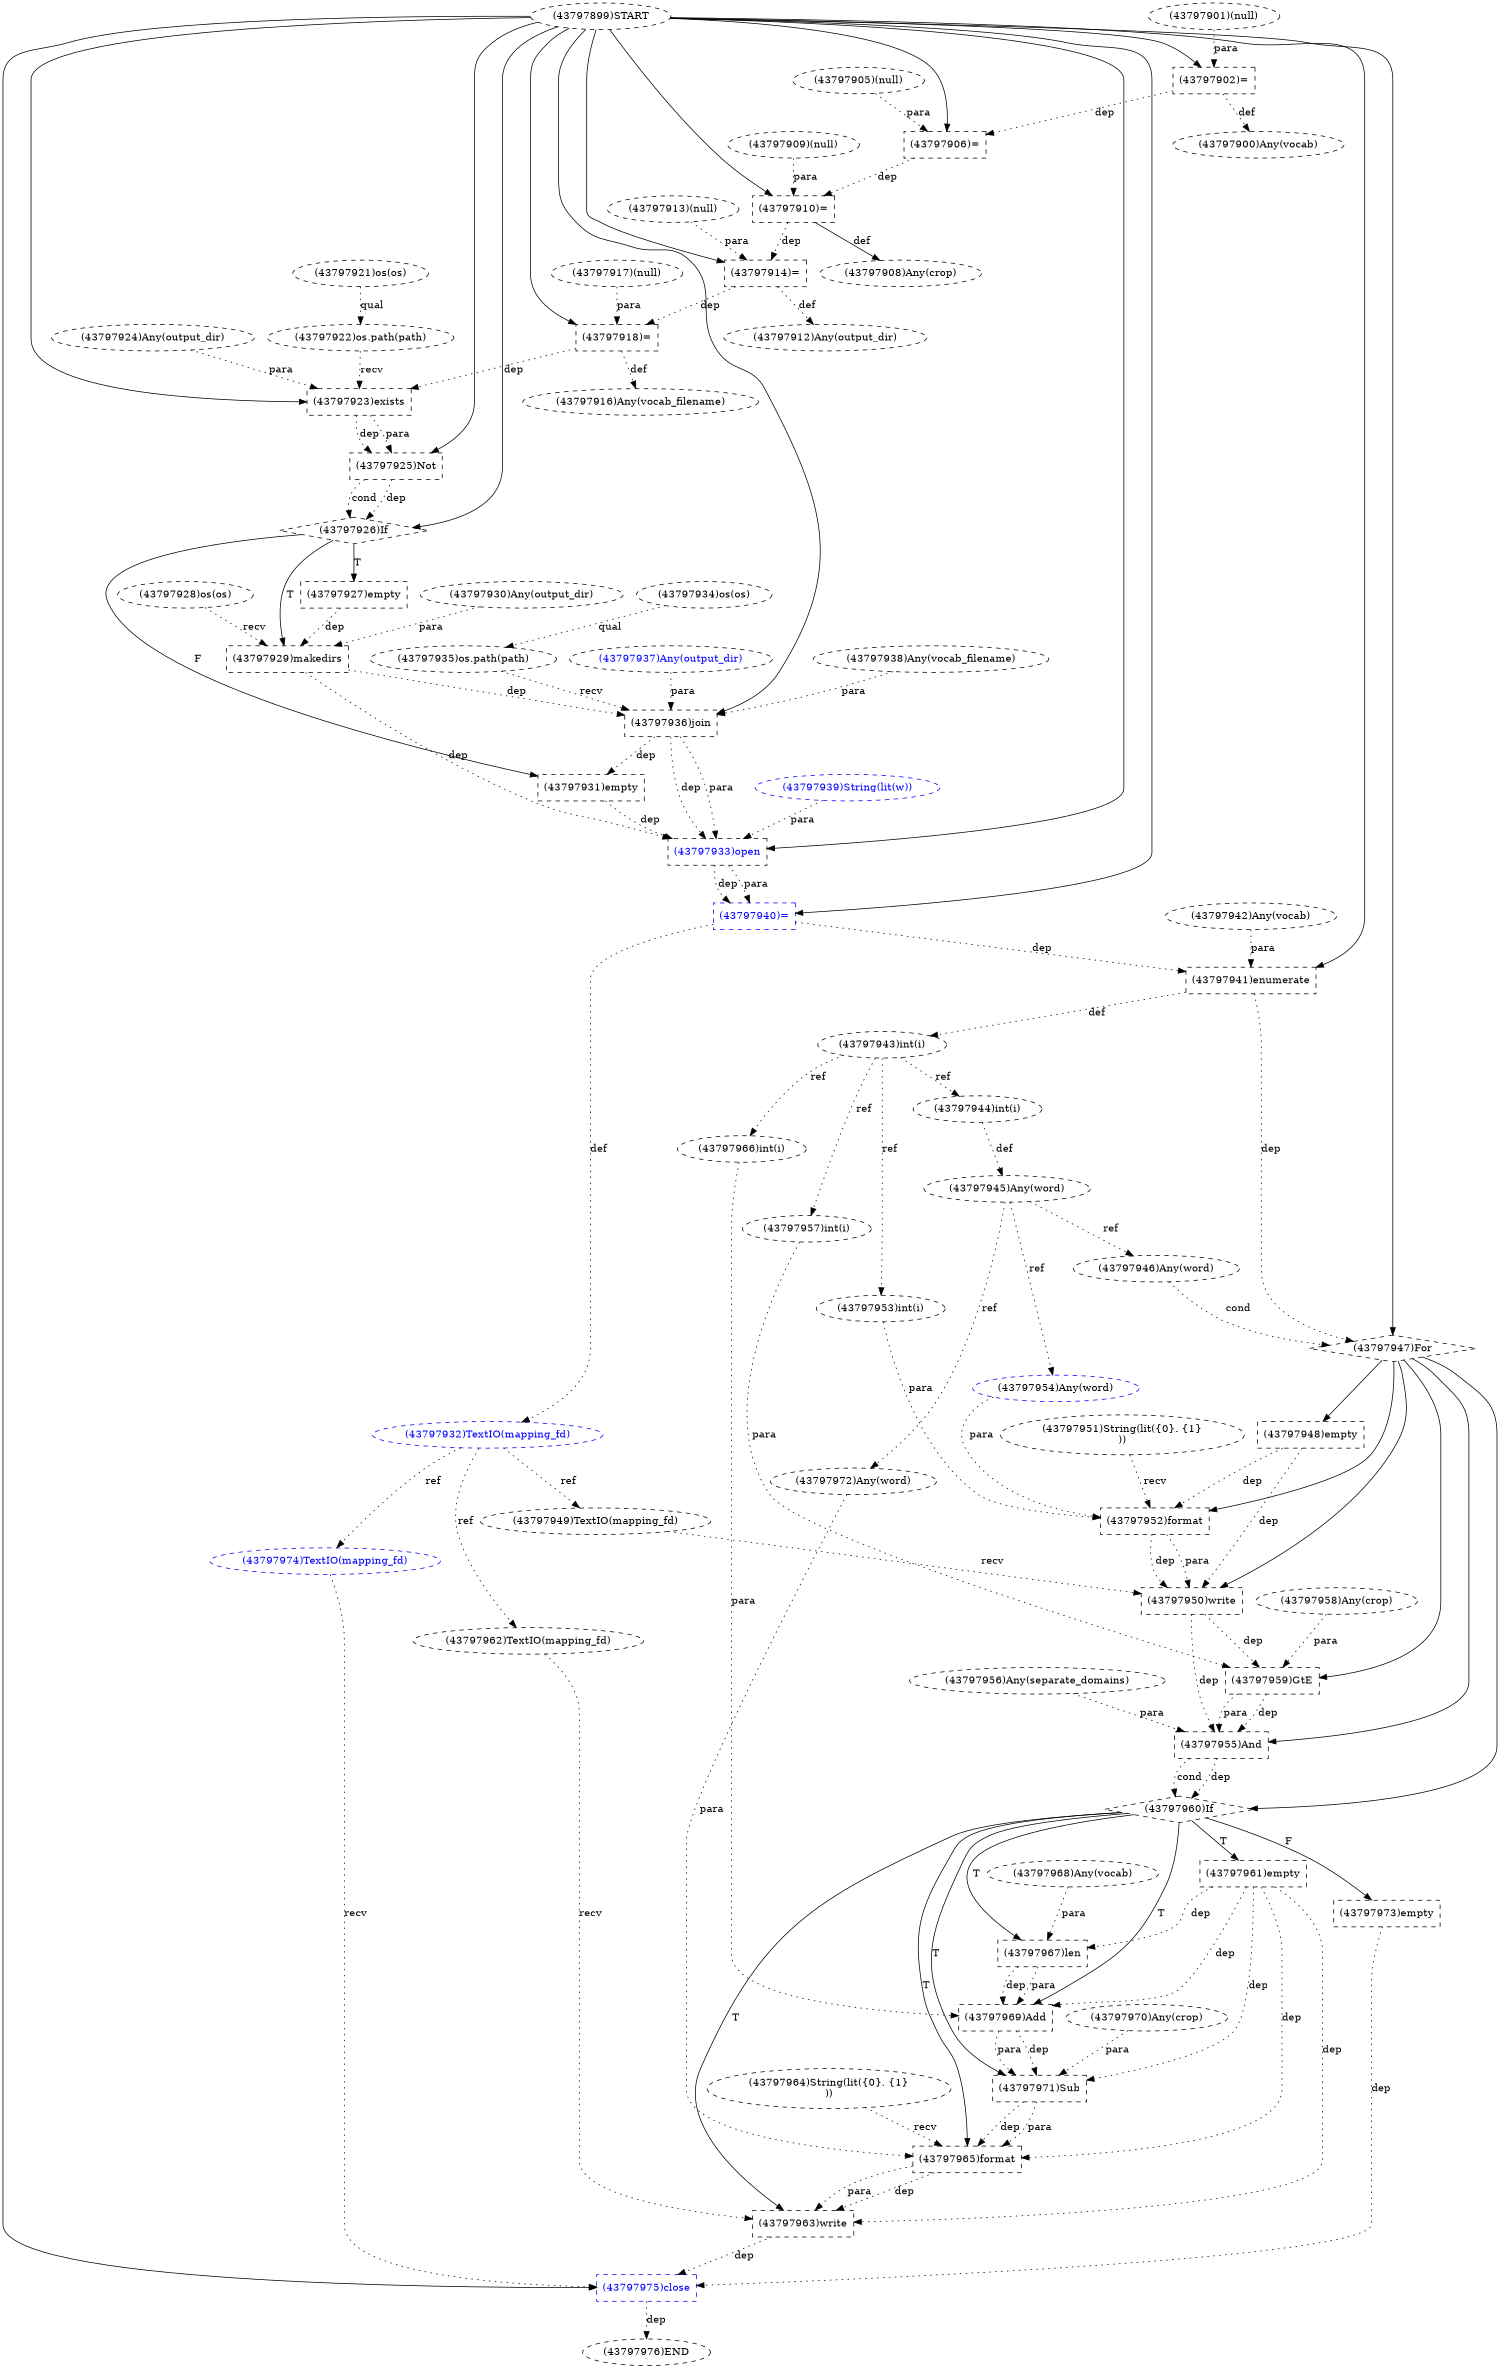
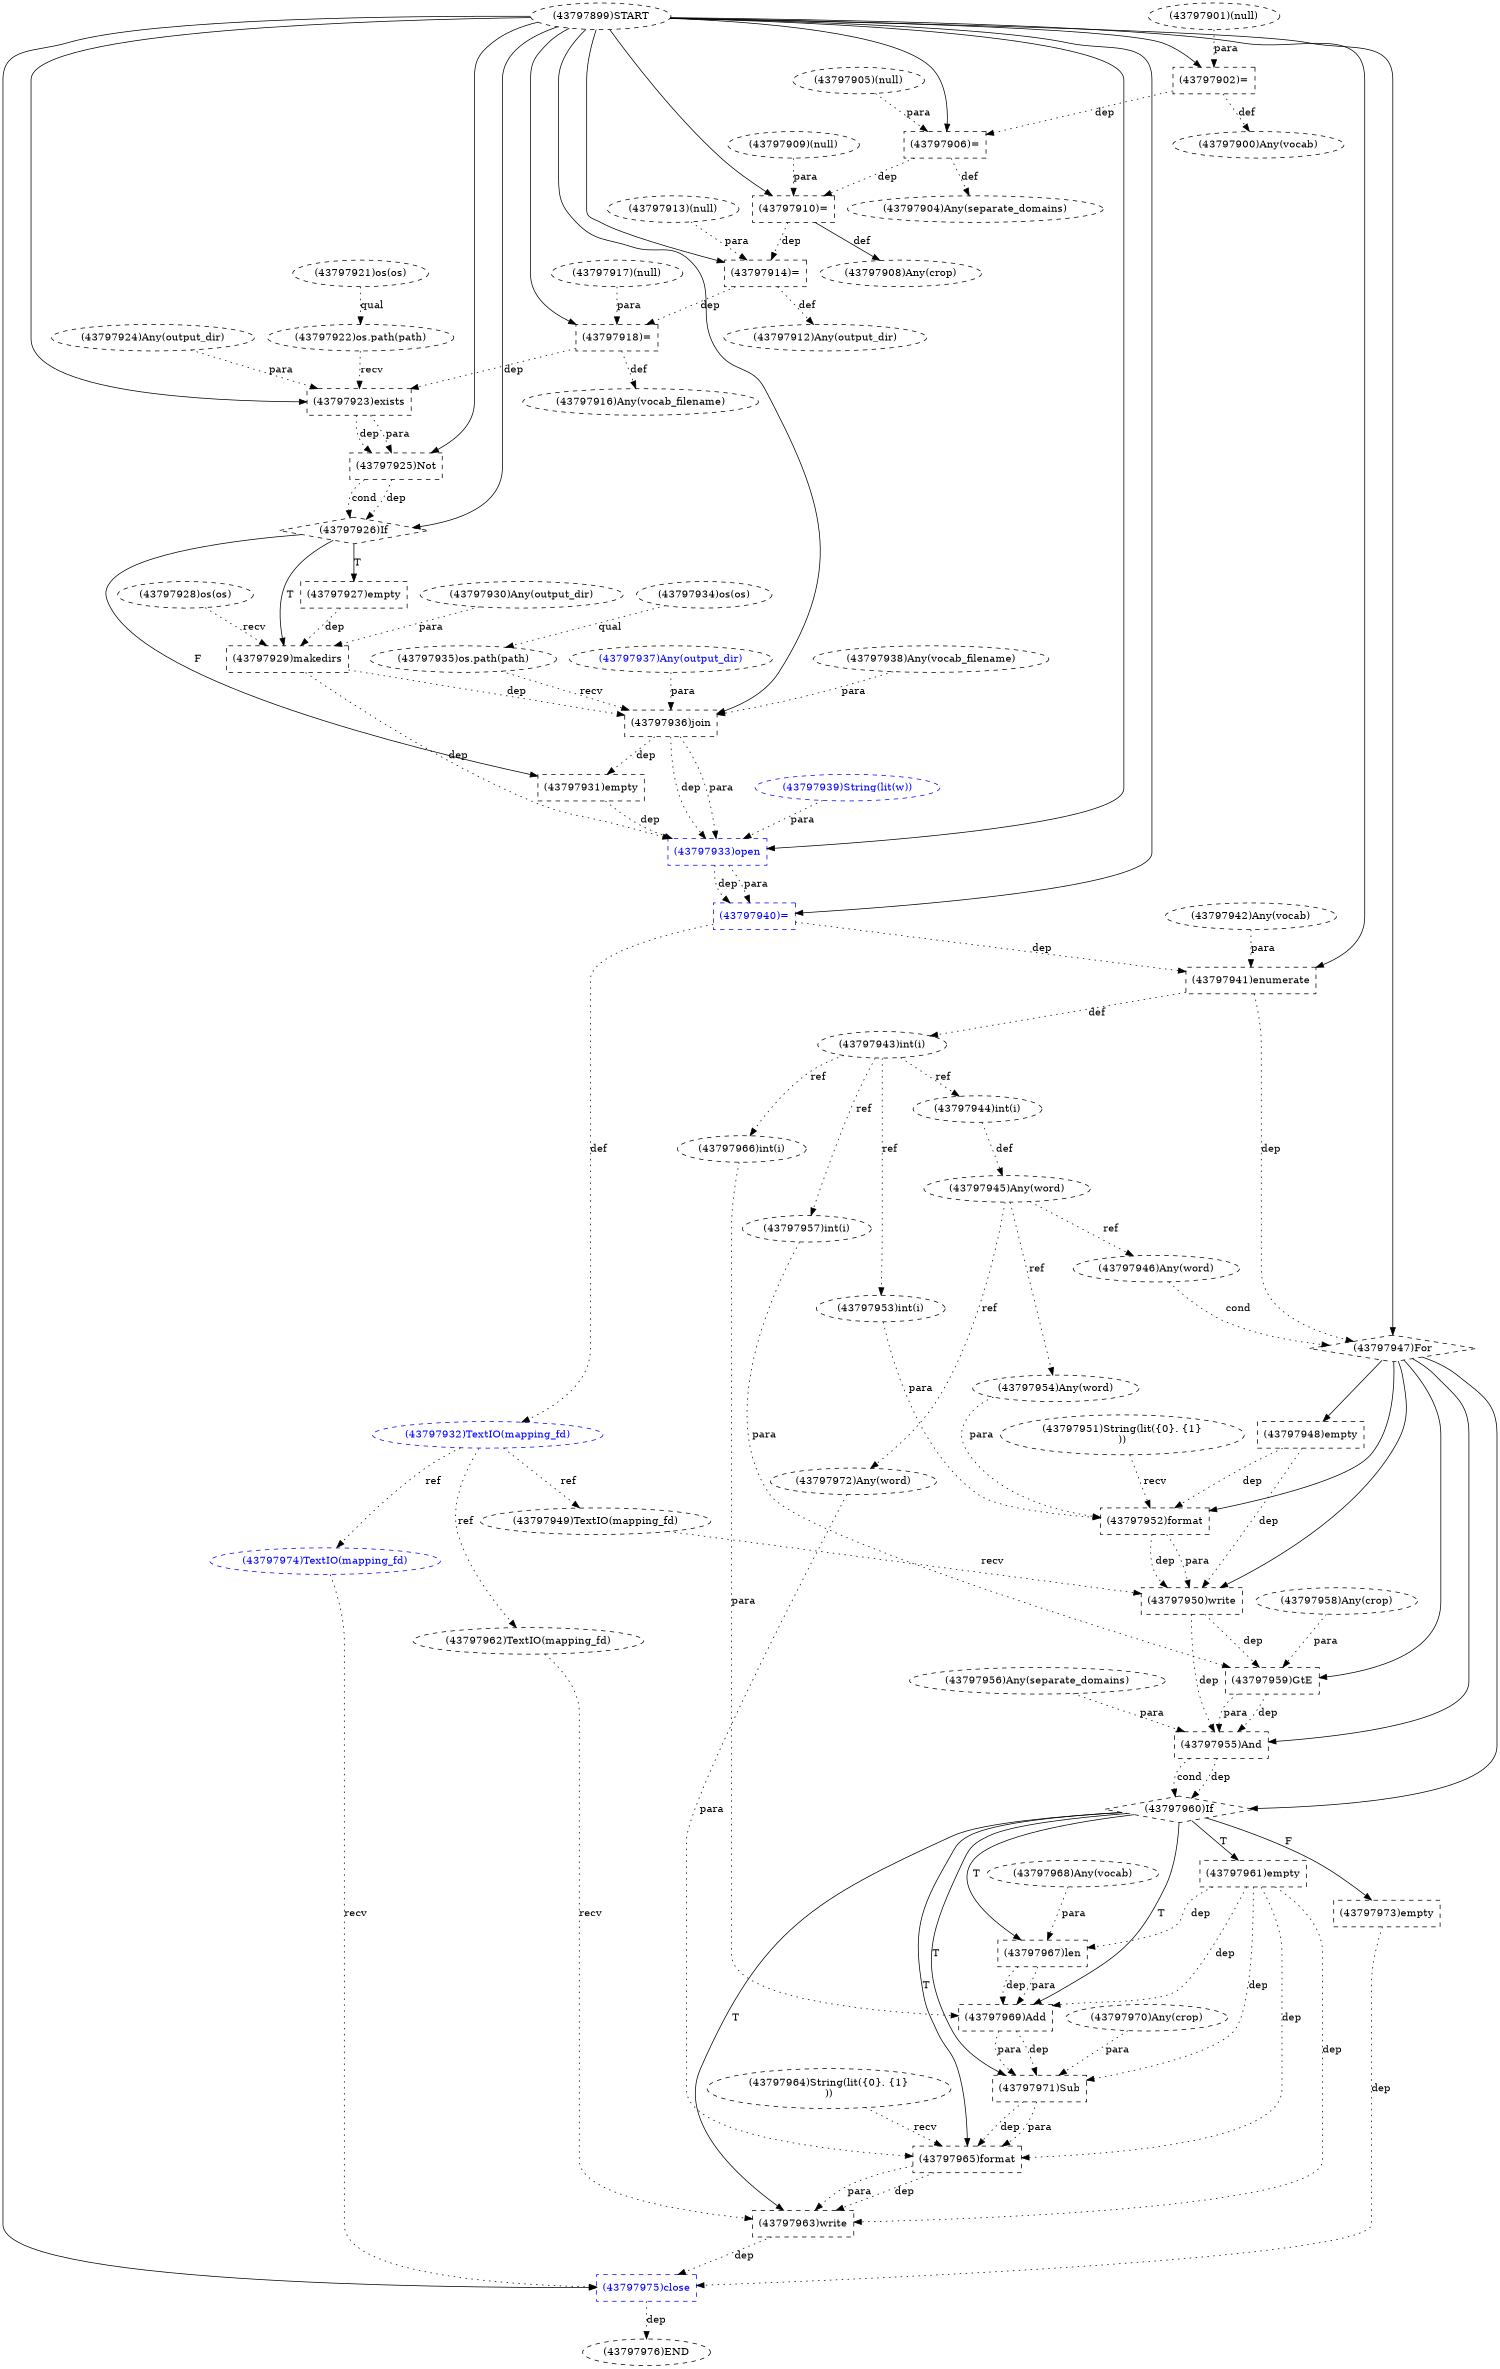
node "(43797904)Any(separate_domains)": added
node "(43797933)open": color black -> blue
node "(43797954)Any(word)": color blue -> black
